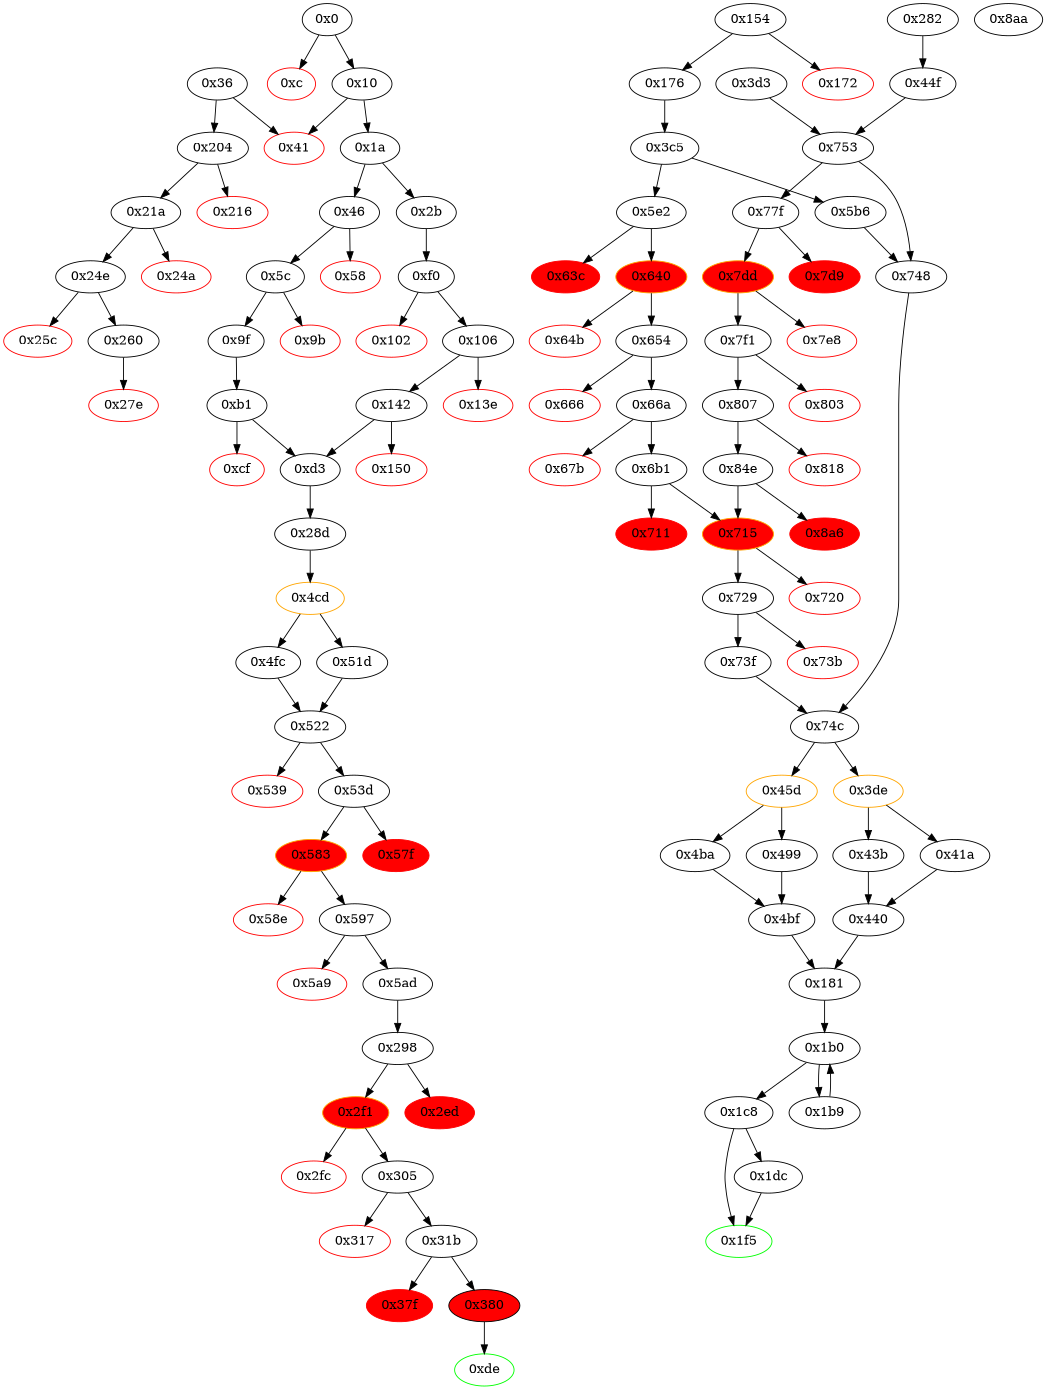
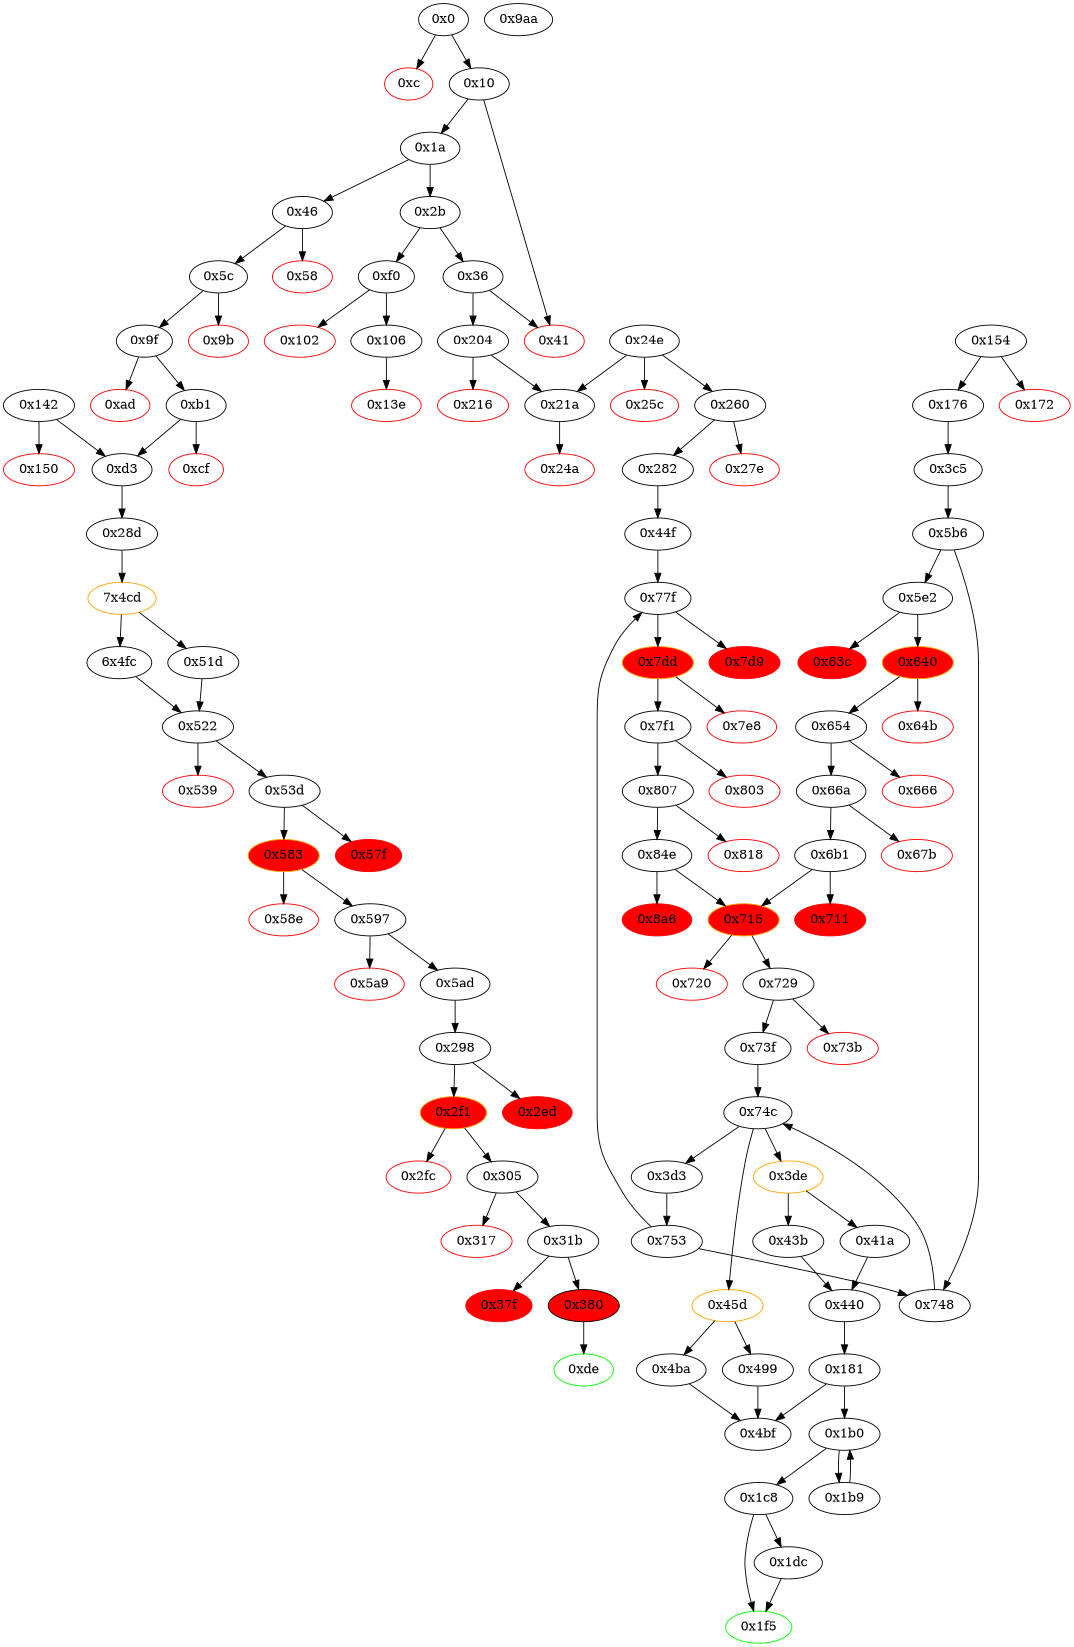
node "0x8aa": label "0x8aa" -> "0x9aa"
edge "0x44f" -> "0x753": now "0x44f" -> "0x77f"
edge "0x3c5" -> "0x5e2": now "0x5b6" -> "0x5e2"
edge "0x21a" -> "0x24e": reversed
edge "0x2b" -> "0x36": added
edge "0x106" -> "0x142": removed
node "0xad": added
edge "0x260" -> "0x282": added
node "0x4cd": label "0x4cd" -> "7x4cd"
node "0x4fc": label "0x4fc" -> "6x4fc"
edge "0x4bf" -> "0x181": reversed
edge "0x74c" -> "0x3d3": added
